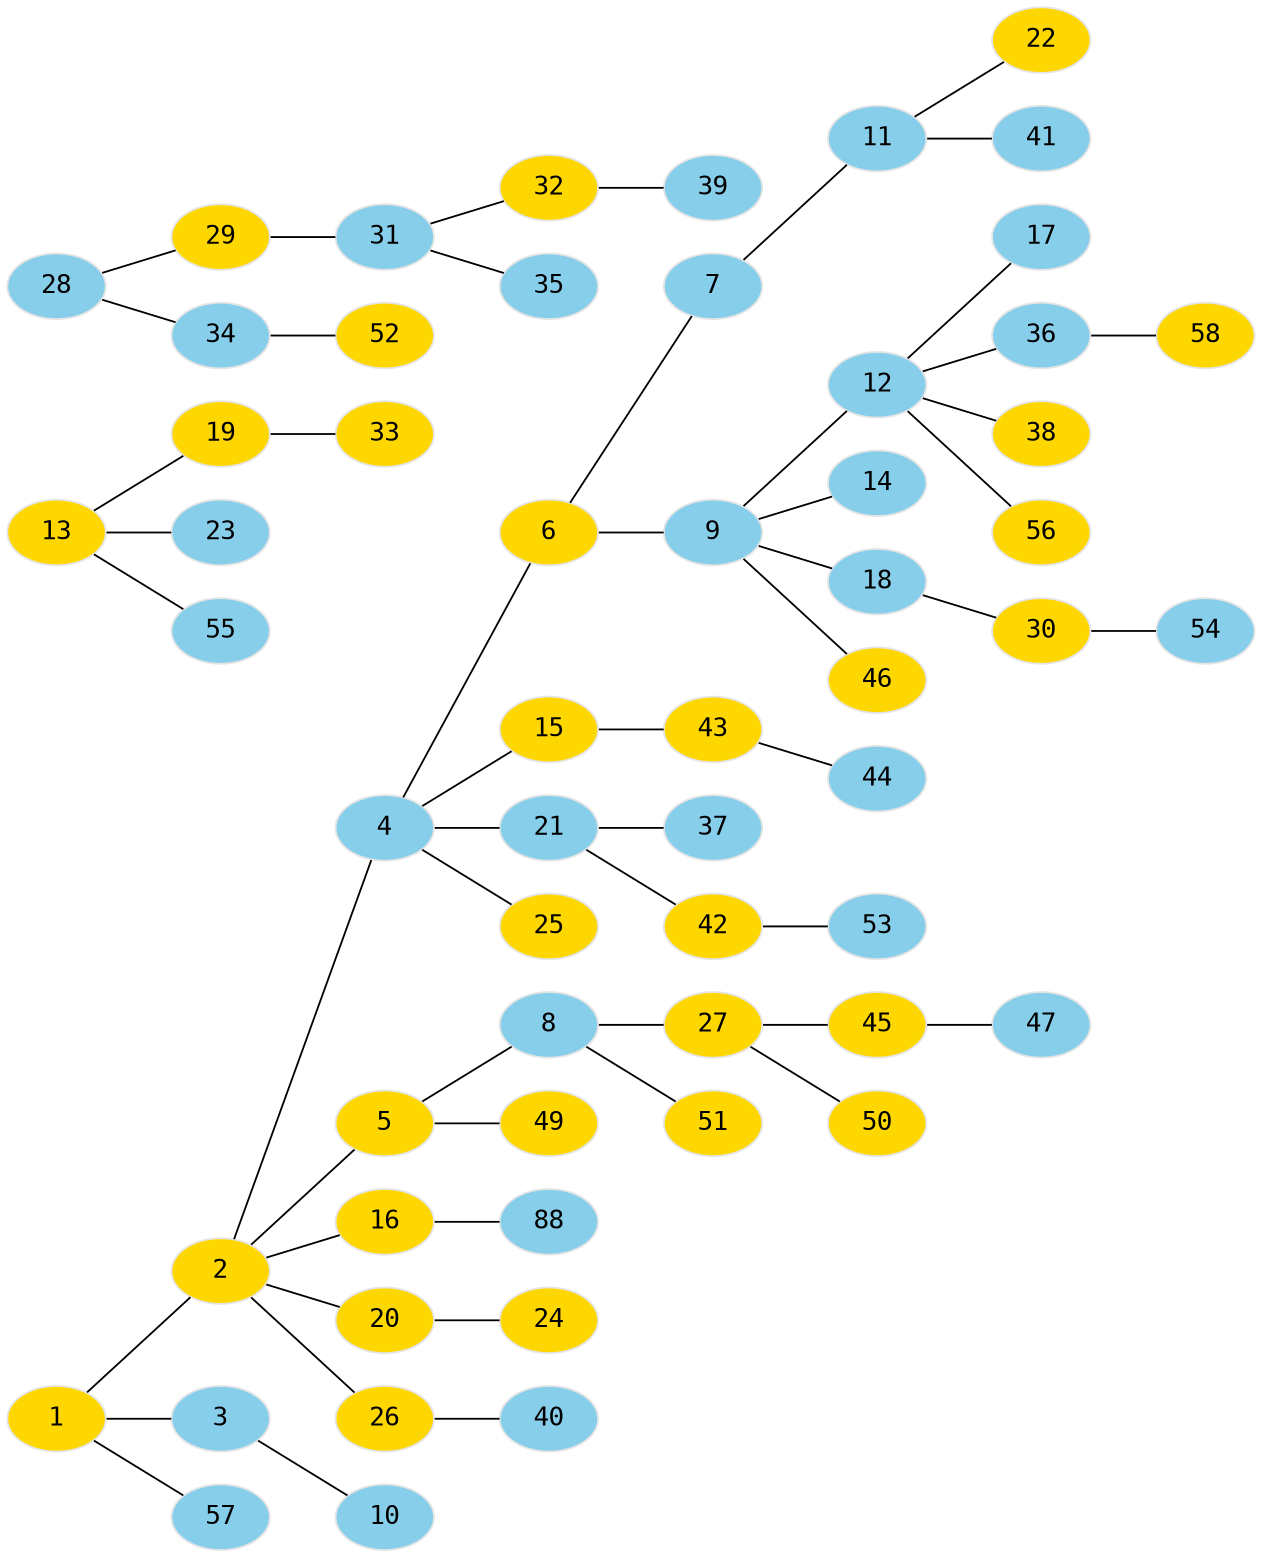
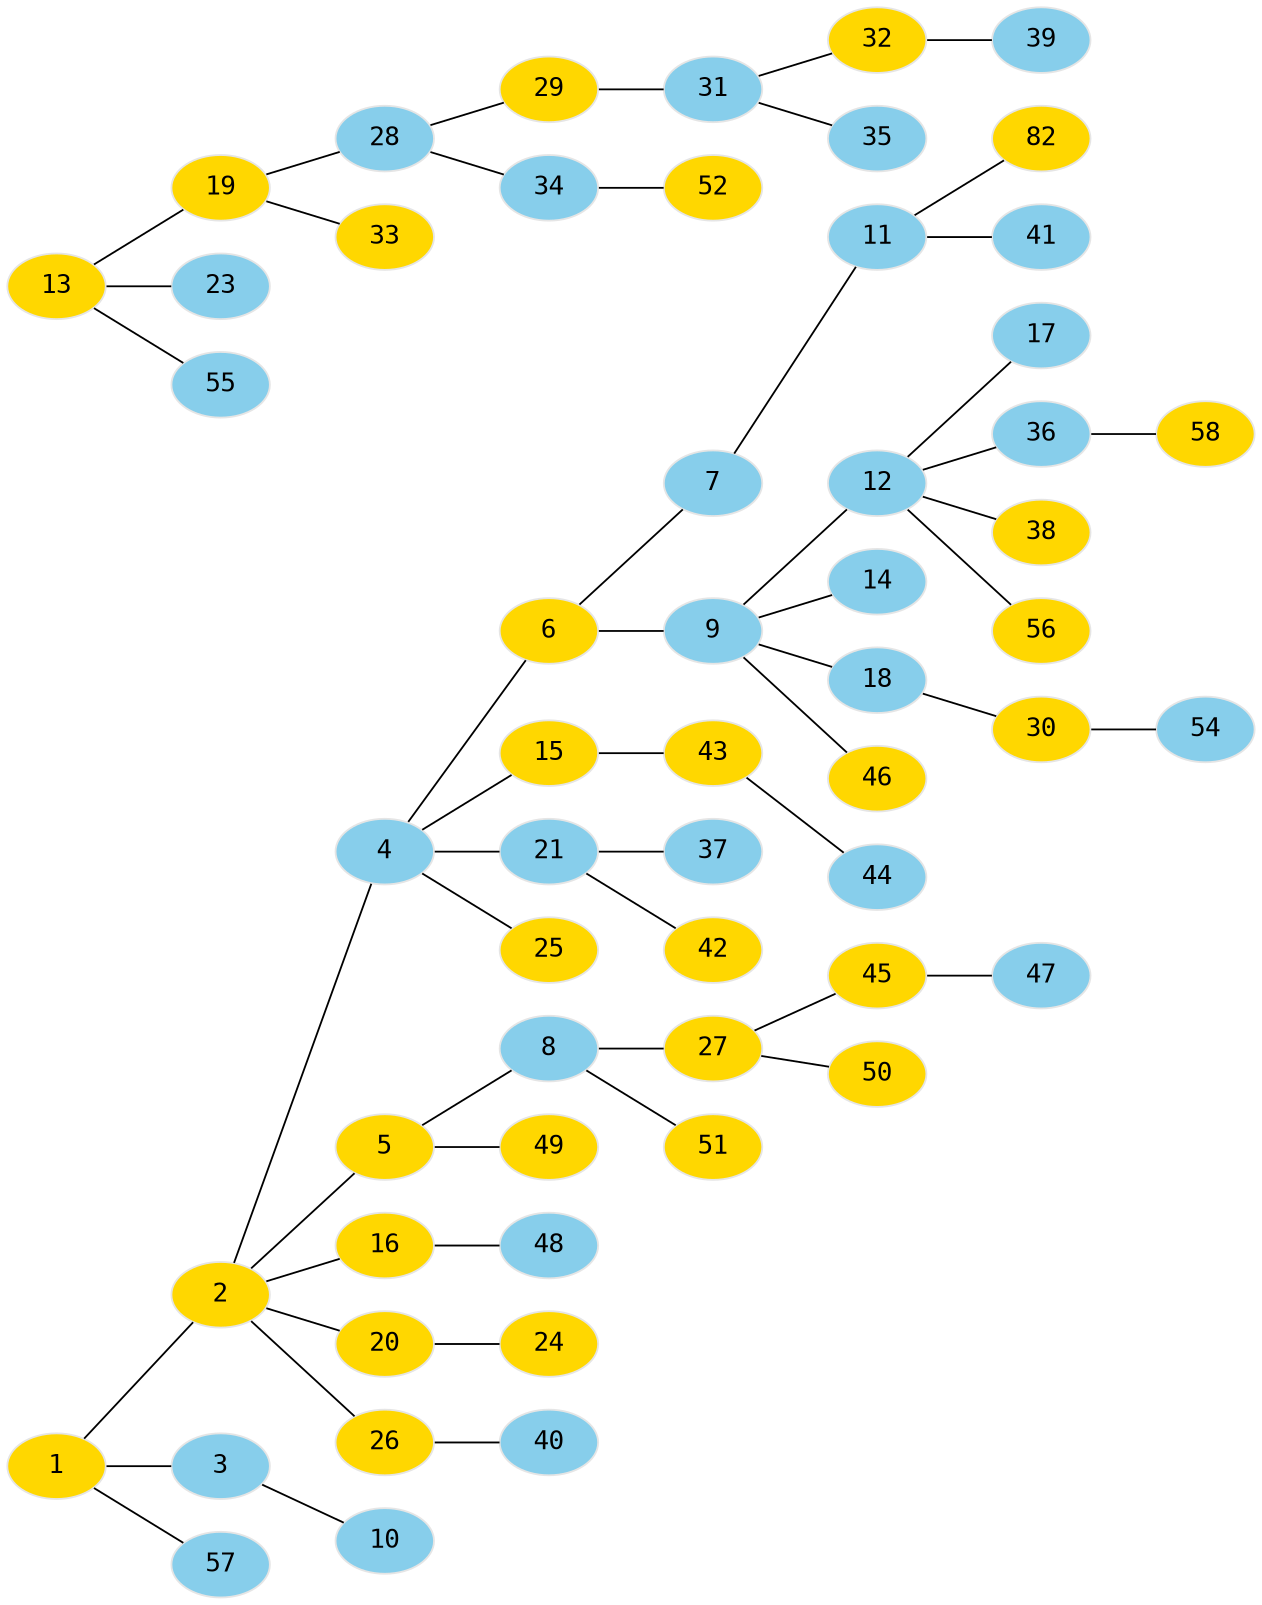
node "22": label "22" -> "82"
edge "28" -- "19": added
node "53": removed
node "88": label "88" -> "48"
